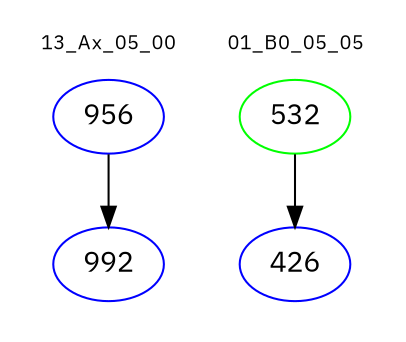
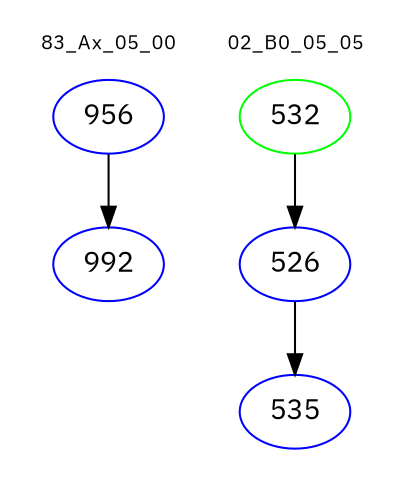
cluster "13_Ax_05_00": label "13_Ax_05_00" -> "83_Ax_05_00"
cluster "01_B0_05_05": label "01_B0_05_05" -> "02_B0_05_05"
node "426": label "426" -> "526"
node "535": added
